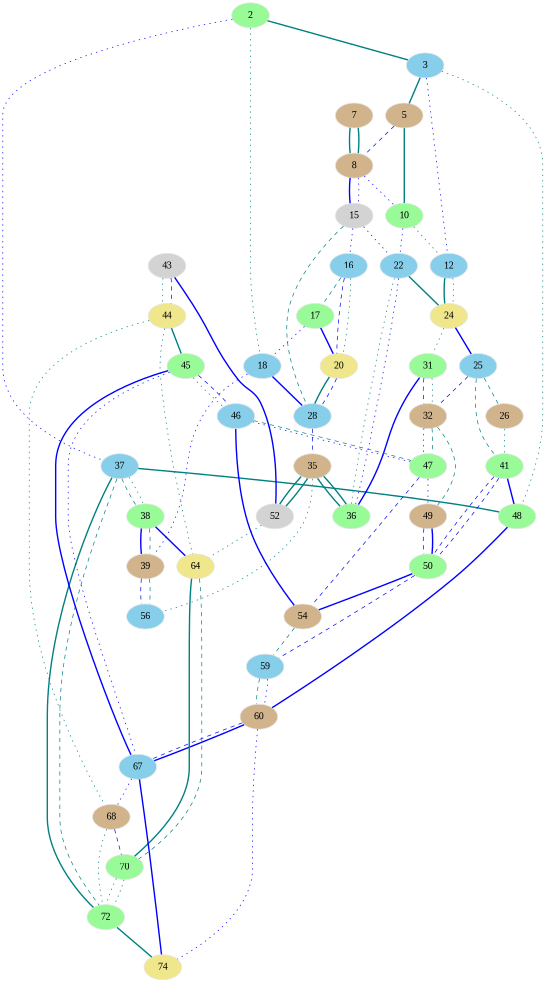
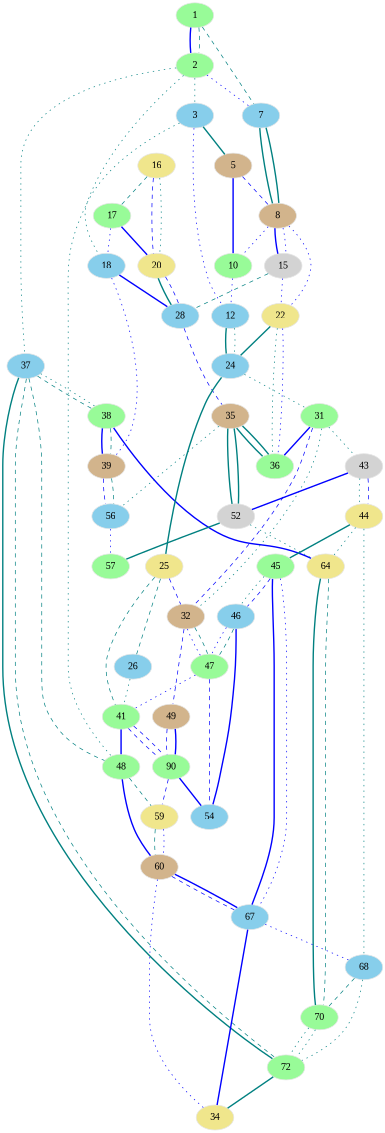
node "1": added
edge "2" -- "3": style bold -> dotted
edge "2" -- "7": added
node "7": fillcolor tan -> skyblue
edge "5" -- "10": color teal -> blue
edge "2" -- "37": color blue -> teal
edge "15" -- "16": removed
edge "10" -- "22": now "8" -- "22"
edge "10" -- "12": color teal -> blue
node "16": fillcolor skyblue -> khaki
node "22": fillcolor skyblue -> khaki
node "24": fillcolor khaki -> skyblue
edge "24" -- "25": color blue -> teal
node "25": fillcolor skyblue -> khaki
node "26": fillcolor tan -> skyblue
edge "31" -- "43": added
edge "32" -- "49": color teal -> blue
edge "37" -- "48": style bold -> dashed
edge "47" -- "49": now "47" -- "41"
node "57": added
node "50": label "50" -> "90"
node "54": fillcolor tan -> skyblue
edge "54" -- "59": now "48" -- "59"
node "59": fillcolor skyblue -> khaki
node "68": fillcolor tan -> skyblue
edge "68" -- "70": color blue -> teal
node "74": label "74" -> "34"
